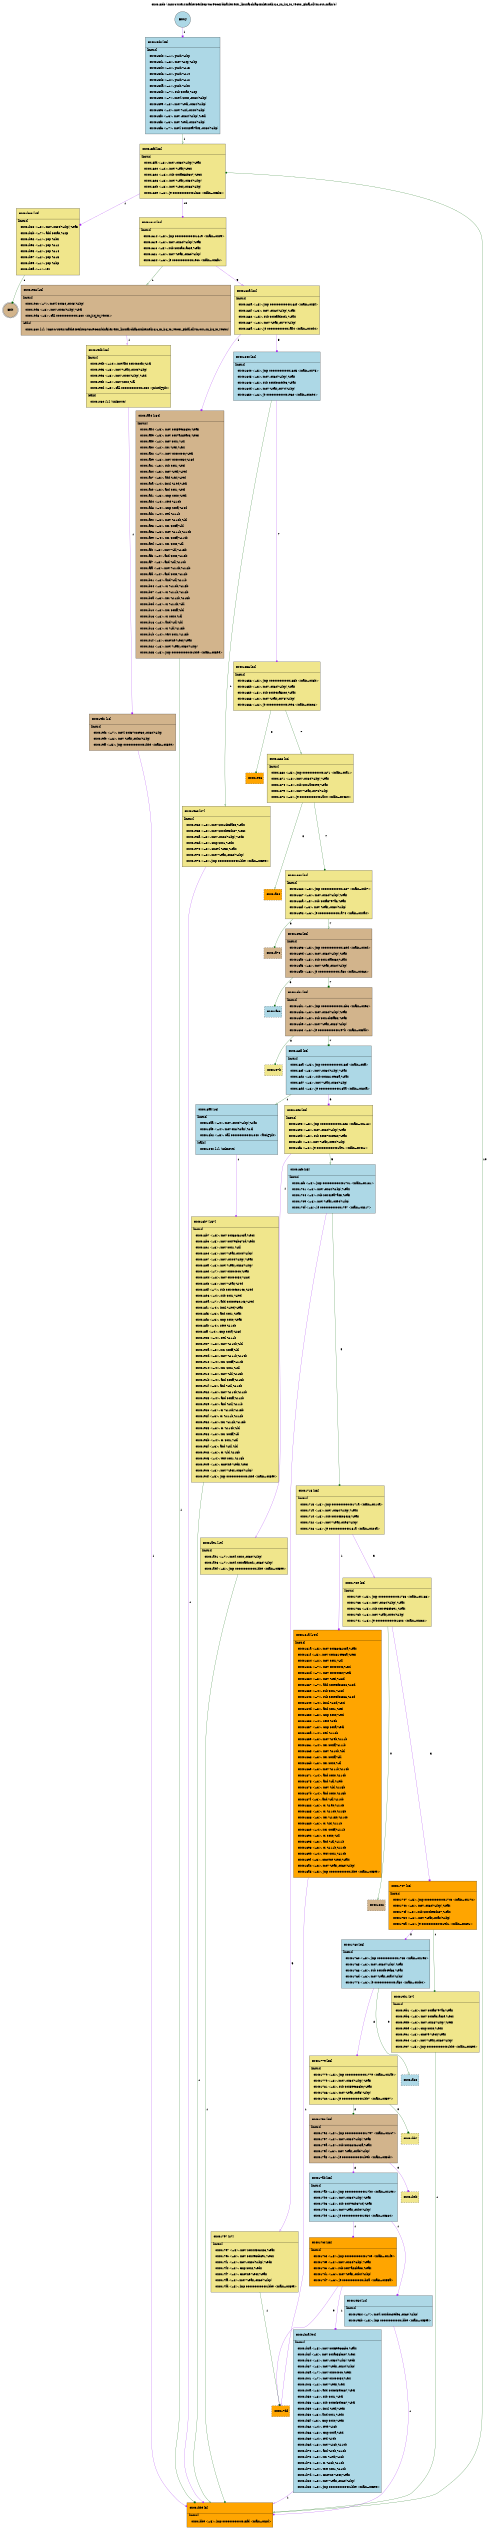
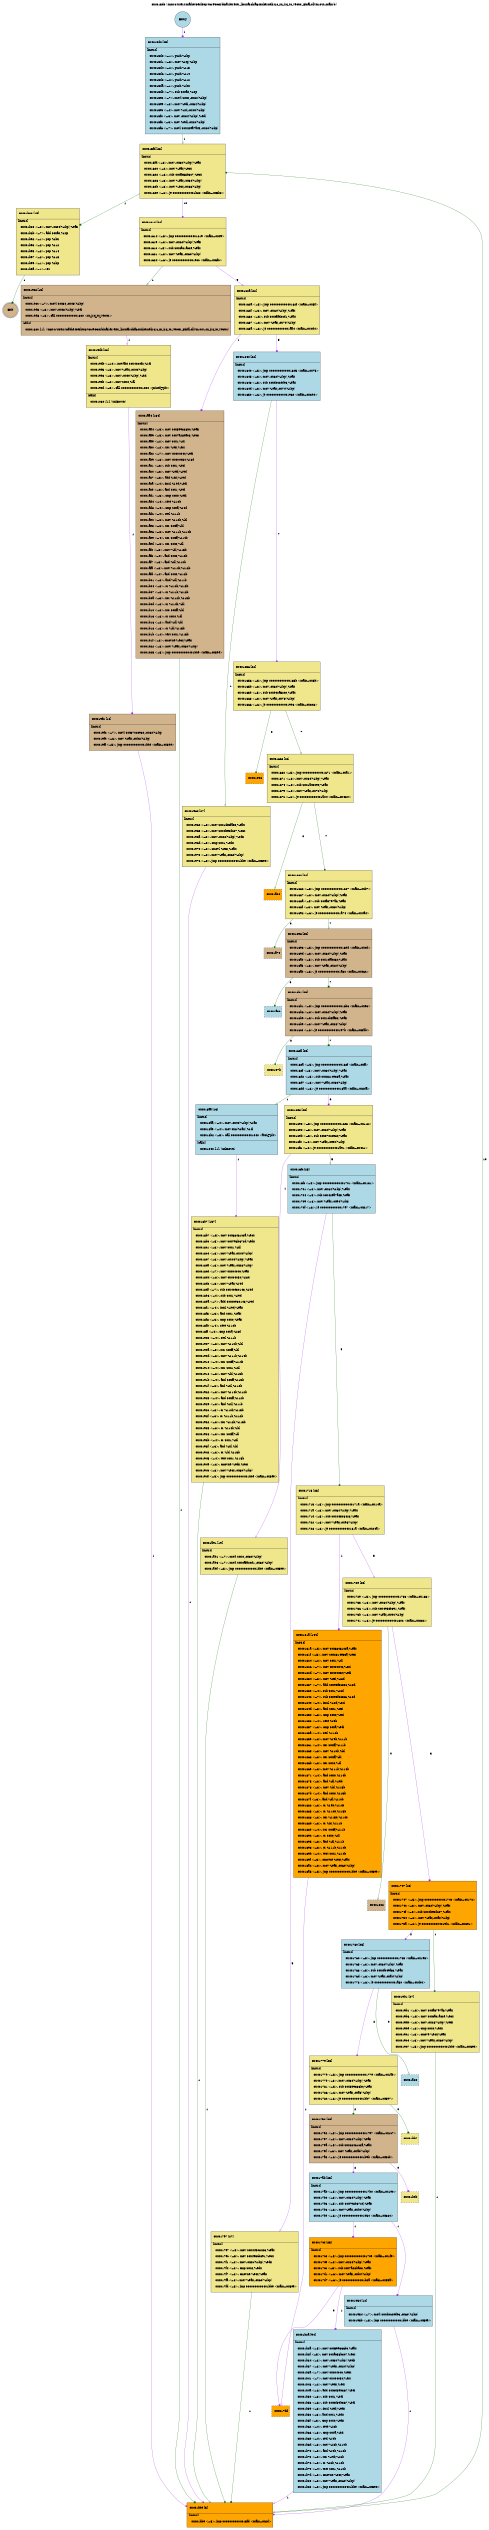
edge "0x4015fd [23]" -> "0x401b88 [19]": color purple -> darkgreen
edge "0x4017e7 [27]" -> "0x4017dd": now "0x4017e7 [27]" -> "0x401bbe [5]"
